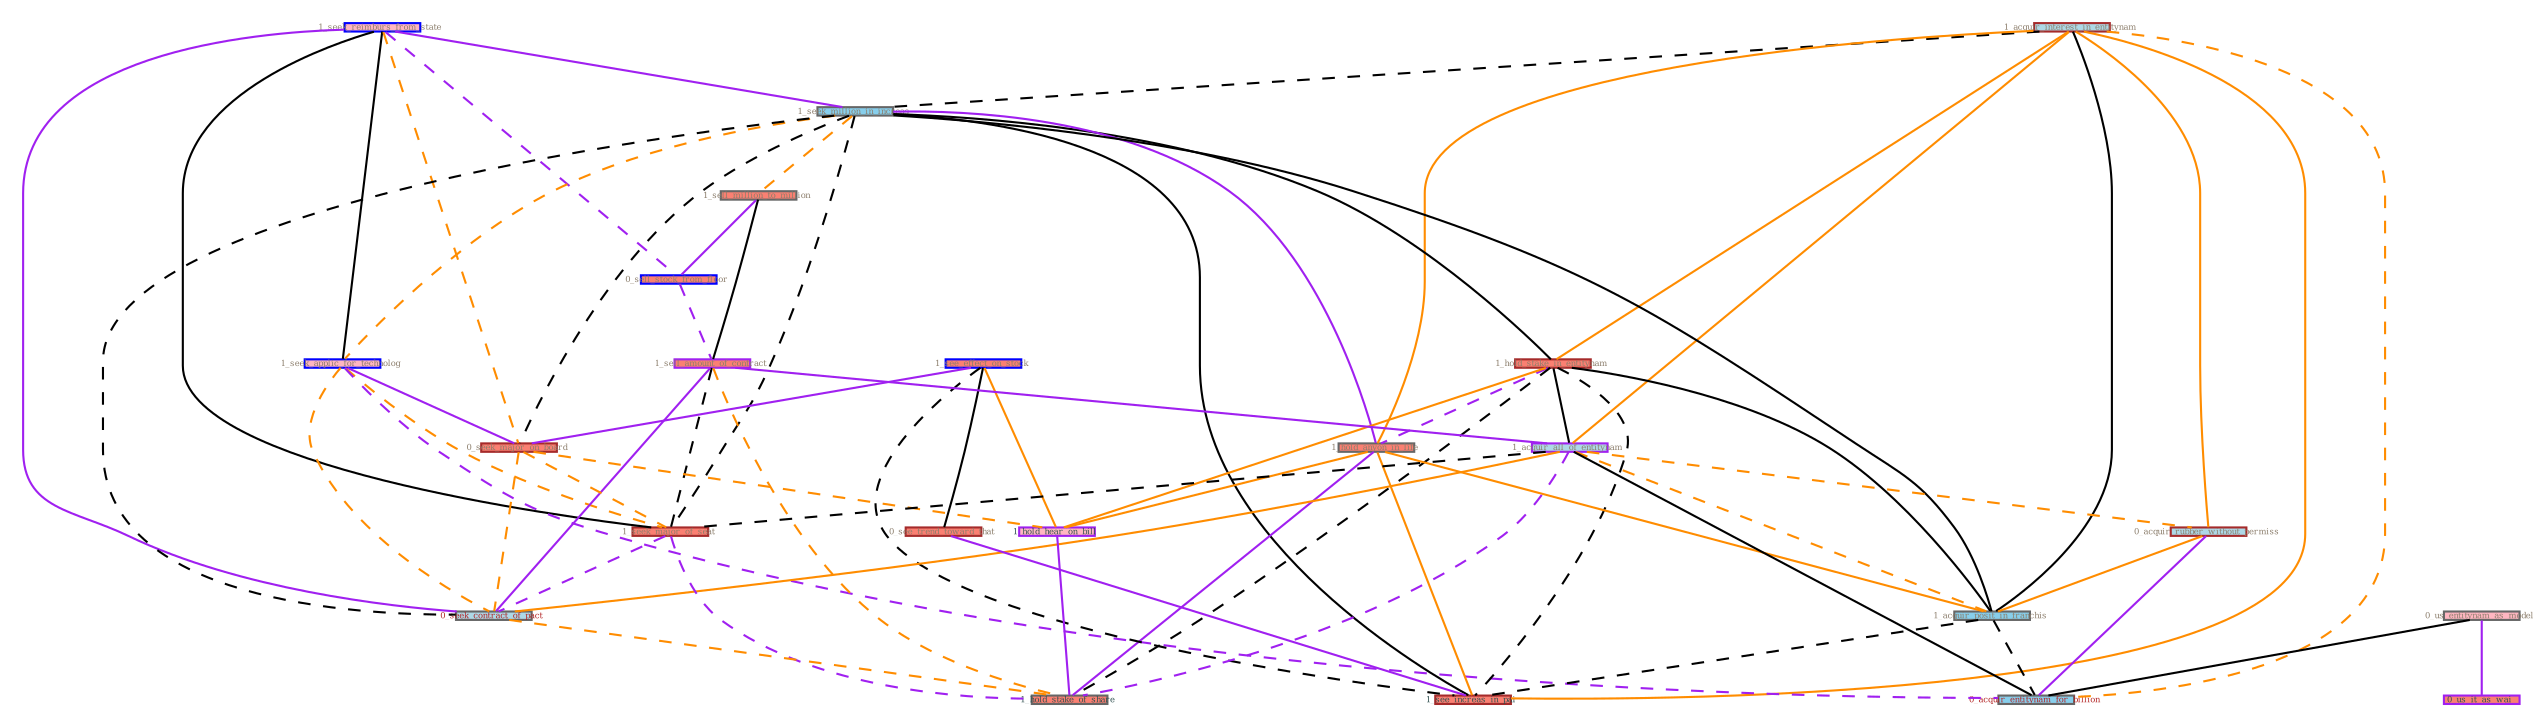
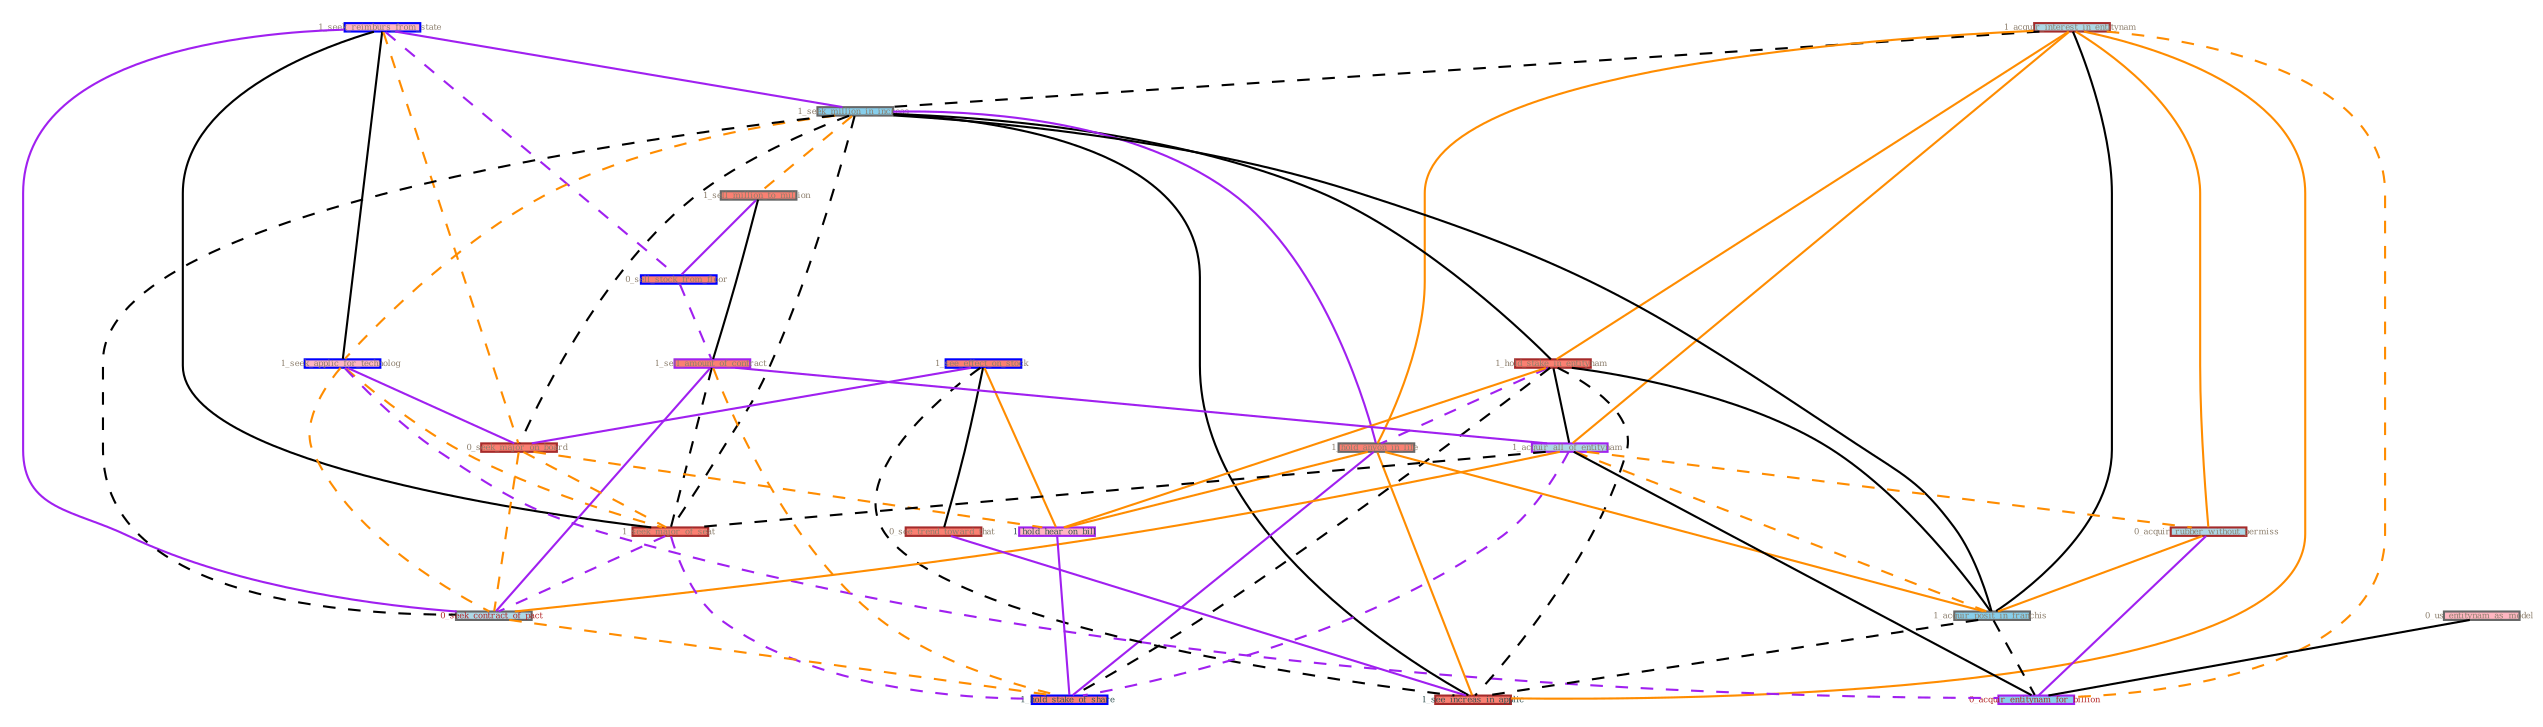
node "1_hold_stake_of_share": color gray40 -> blue
node "1_see_increas_in_pai": label "1_see_increas_in_pai" -> "1_see_increas_in_applic"
node "0_acquir_entitynam_for_billion": color gray40 -> purple
node "0_us_it_as_wai": removed
